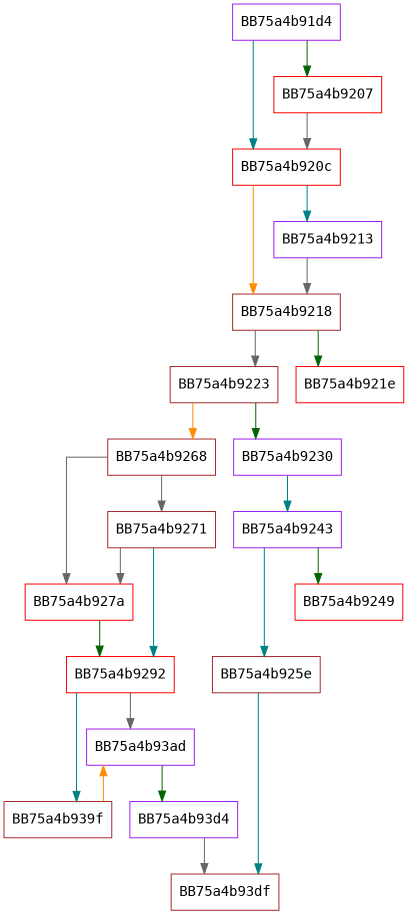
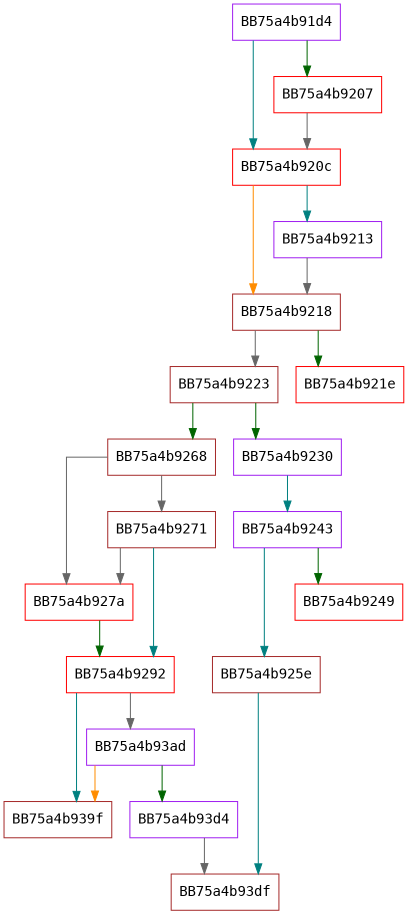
edge "BB75a4b9223" -> "BB75a4b9268": color darkorange -> darkgreen
edge "BB75a4b939f" -> "BB75a4b93ad": reversed
